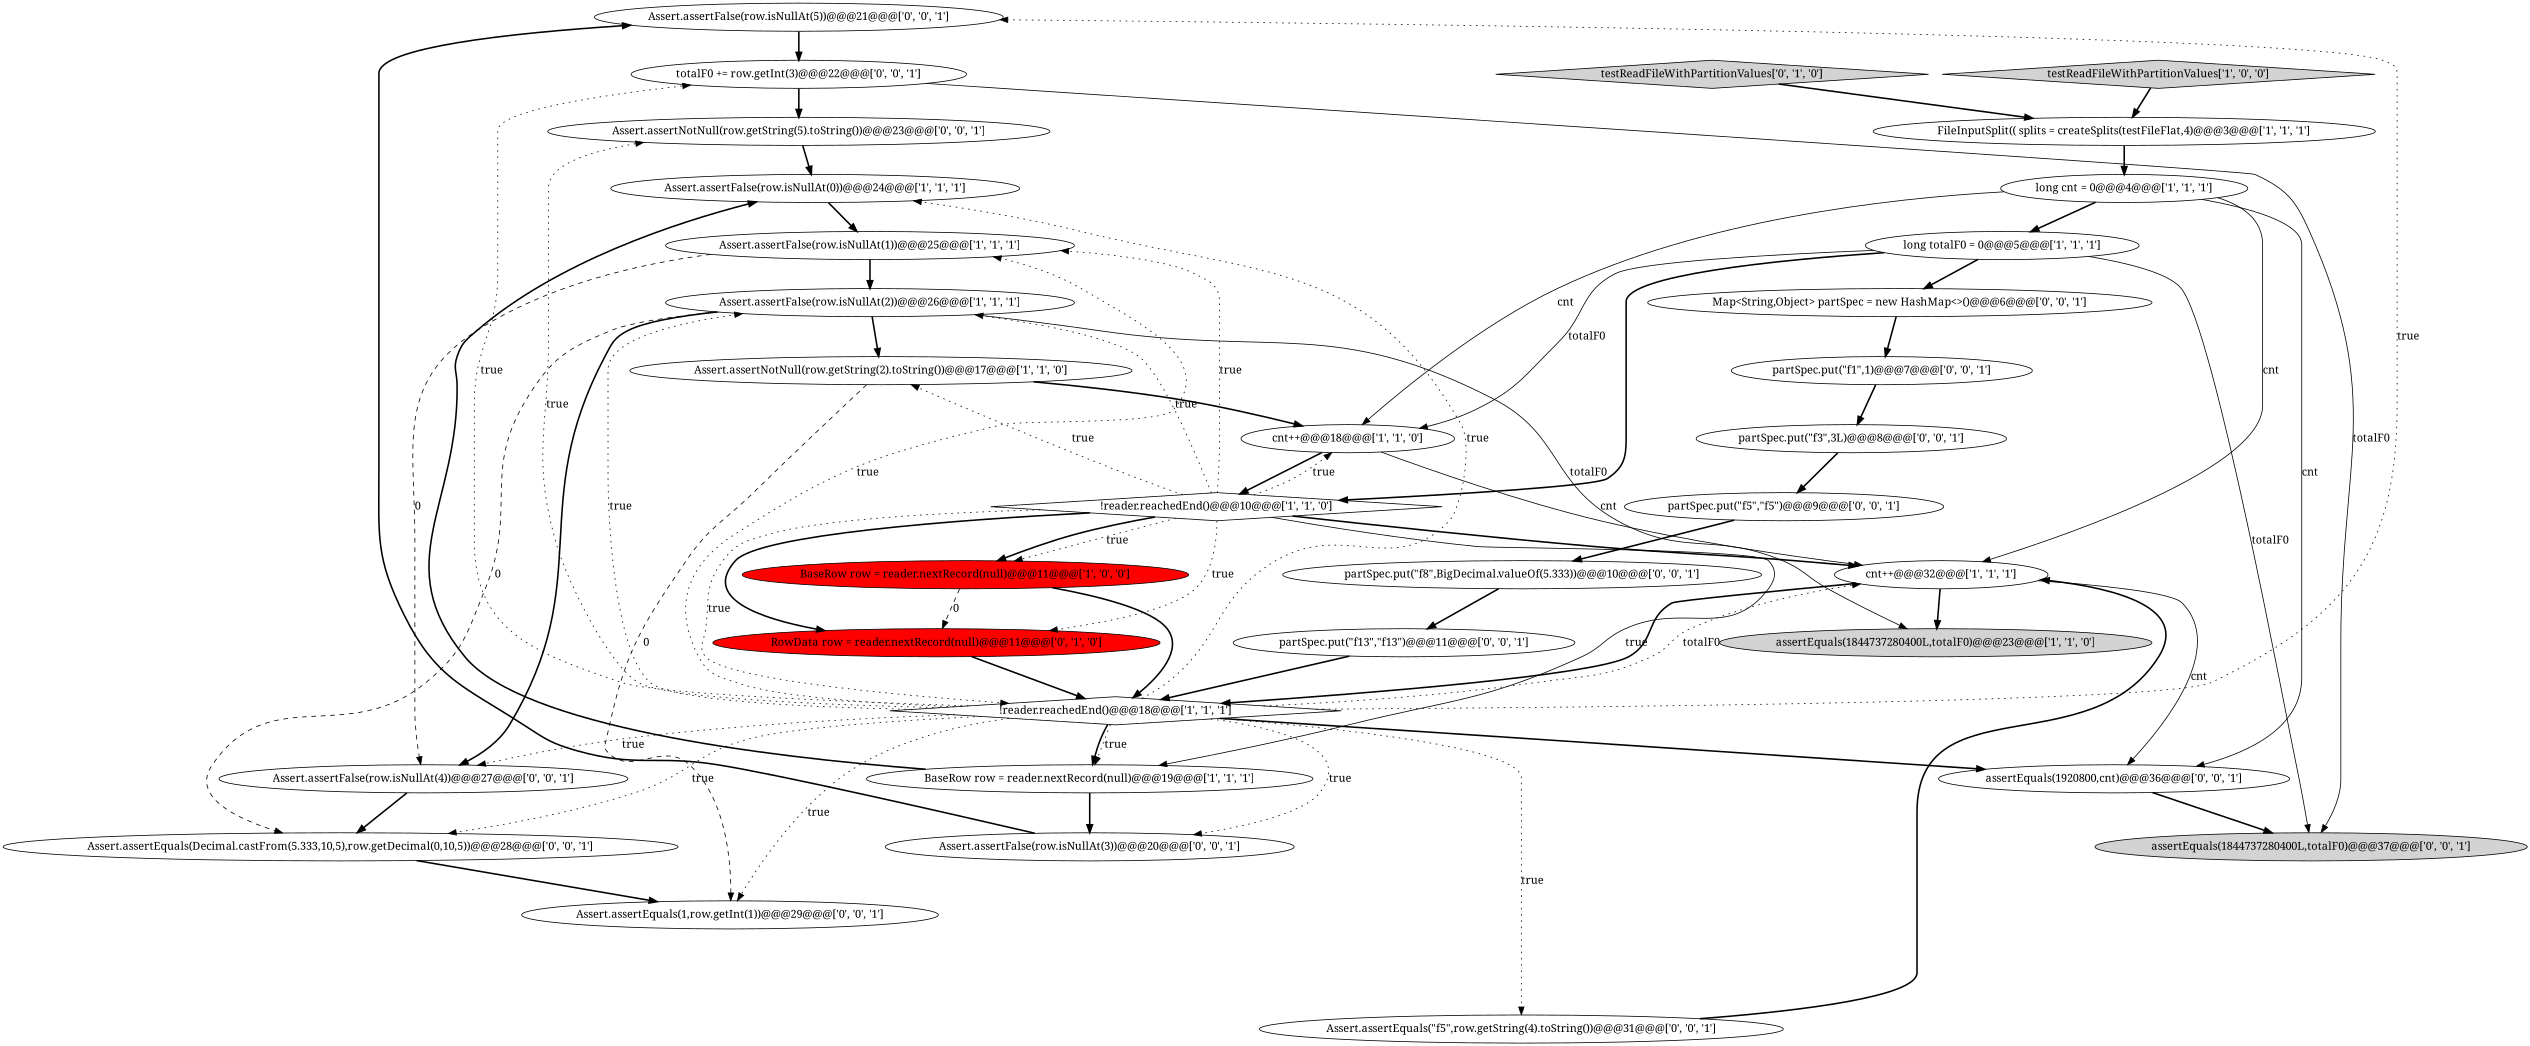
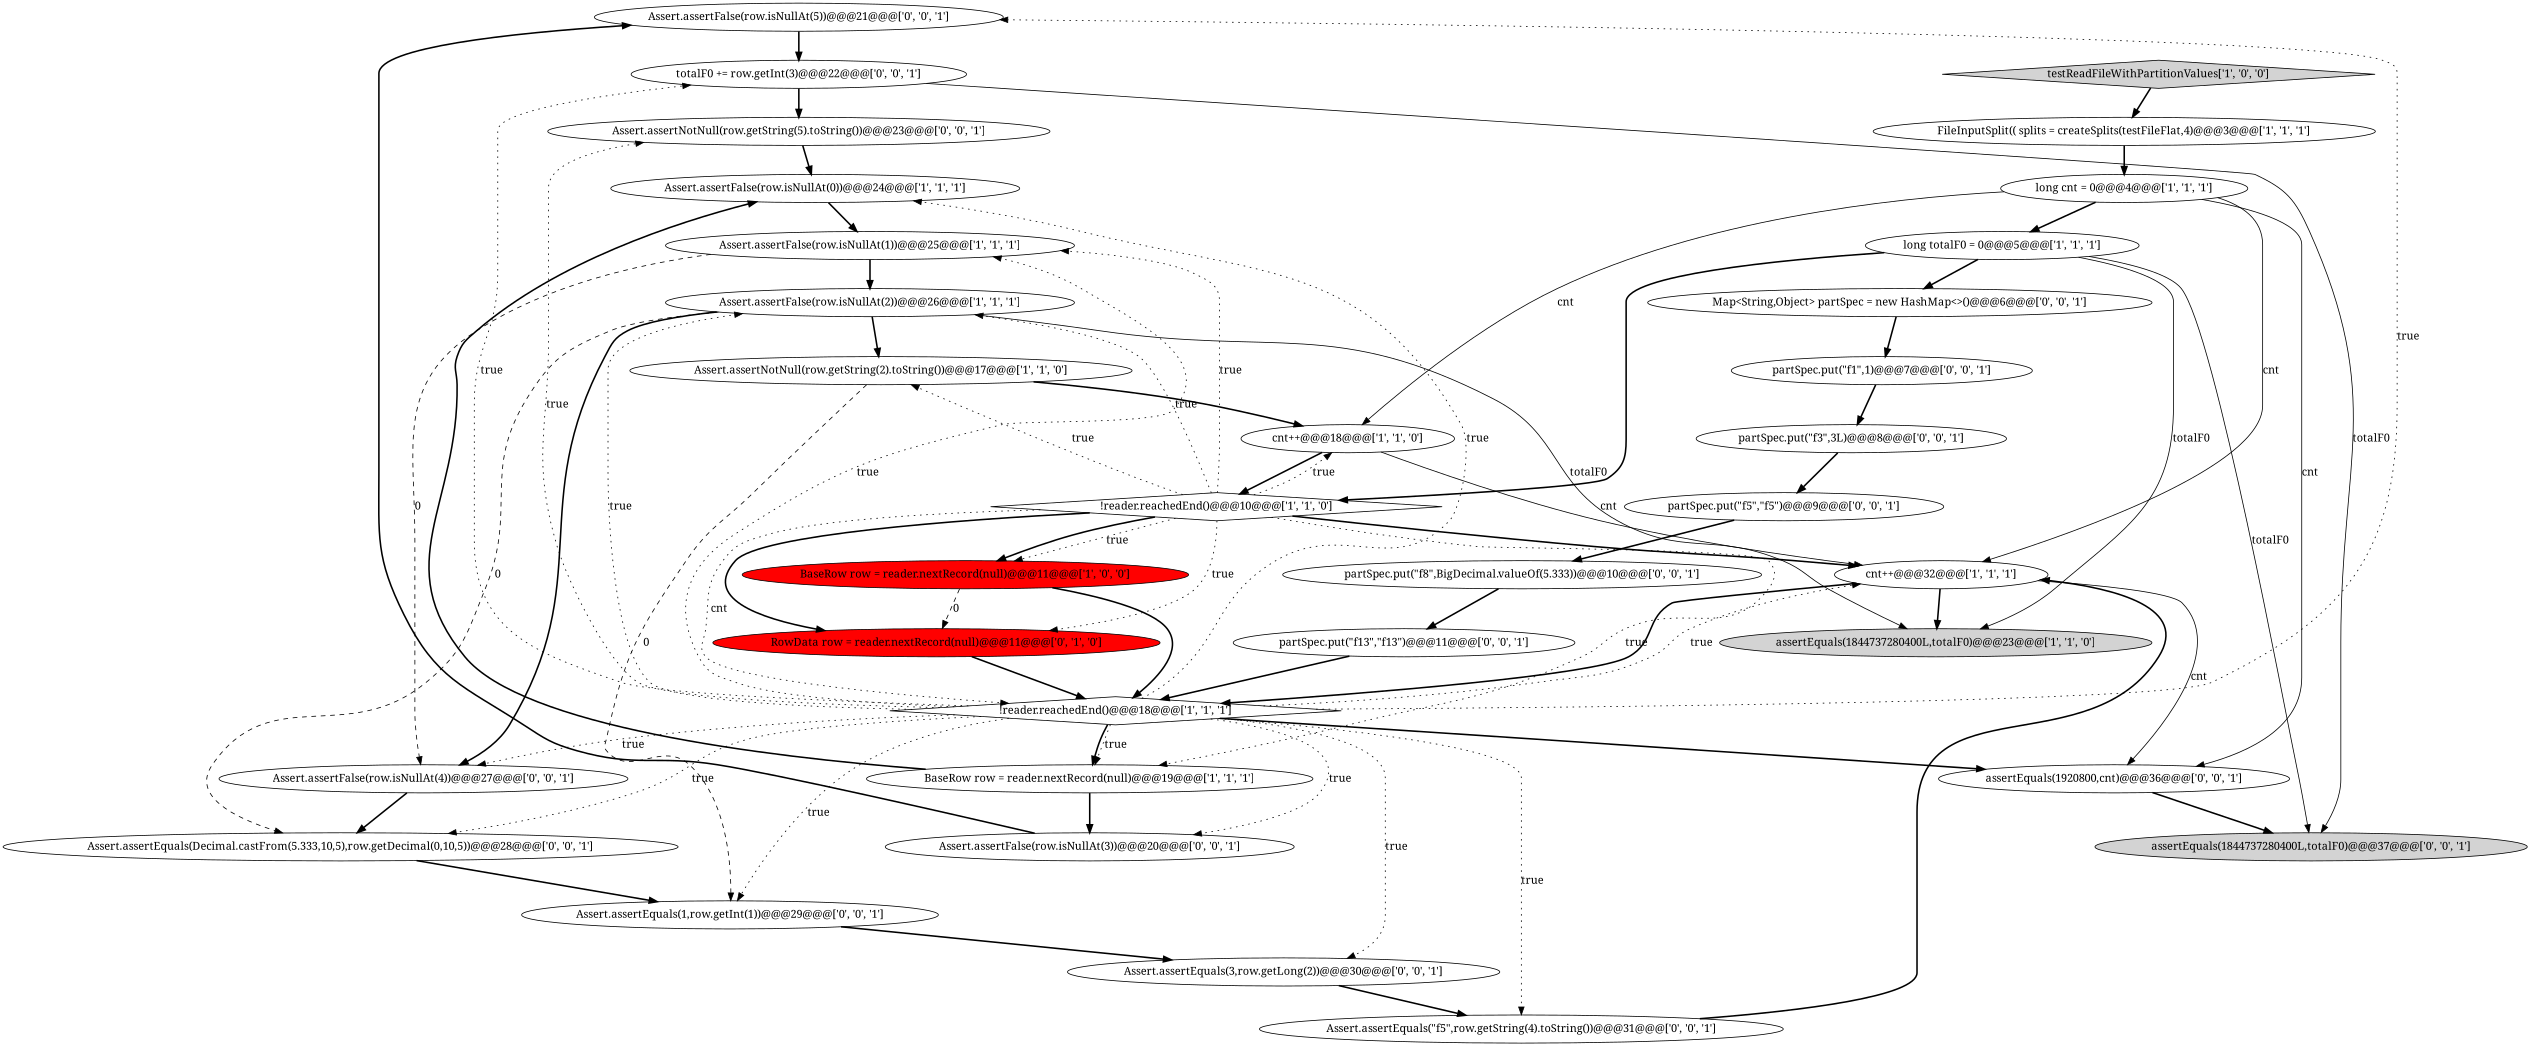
node "testReadFileWithPartitionValues['0', '1', '0']": removed
edge "long totalF0 = 0@@@5@@@['1', '1', '1']" -> "cnt++@@@18@@@['1', '1', '0']": now "long totalF0 = 0@@@5@@@['1', '1', '1']" -> "assertEquals(1844737280400L,totalF0)@@@23@@@['1', '1', '0']"
edge "!reader.reachedEnd()@@@10@@@['1', '1', '0']" -> "!reader.reachedEnd()@@@18@@@['1', '1', '1']": label "true" -> "cnt"
edge "!reader.reachedEnd()@@@10@@@['1', '1', '0']" -> "BaseRow row = reader.nextRecord(null)@@@19@@@['1', '1', '1']": style solid -> dotted
edge "!reader.reachedEnd()@@@18@@@['1', '1', '1']" -> "cnt++@@@32@@@['1', '1', '1']": label "totalF0" -> "true"
node "Assert.assertEquals(3,row.getLong(2))@@@30@@@['0', '0', '1']": added
